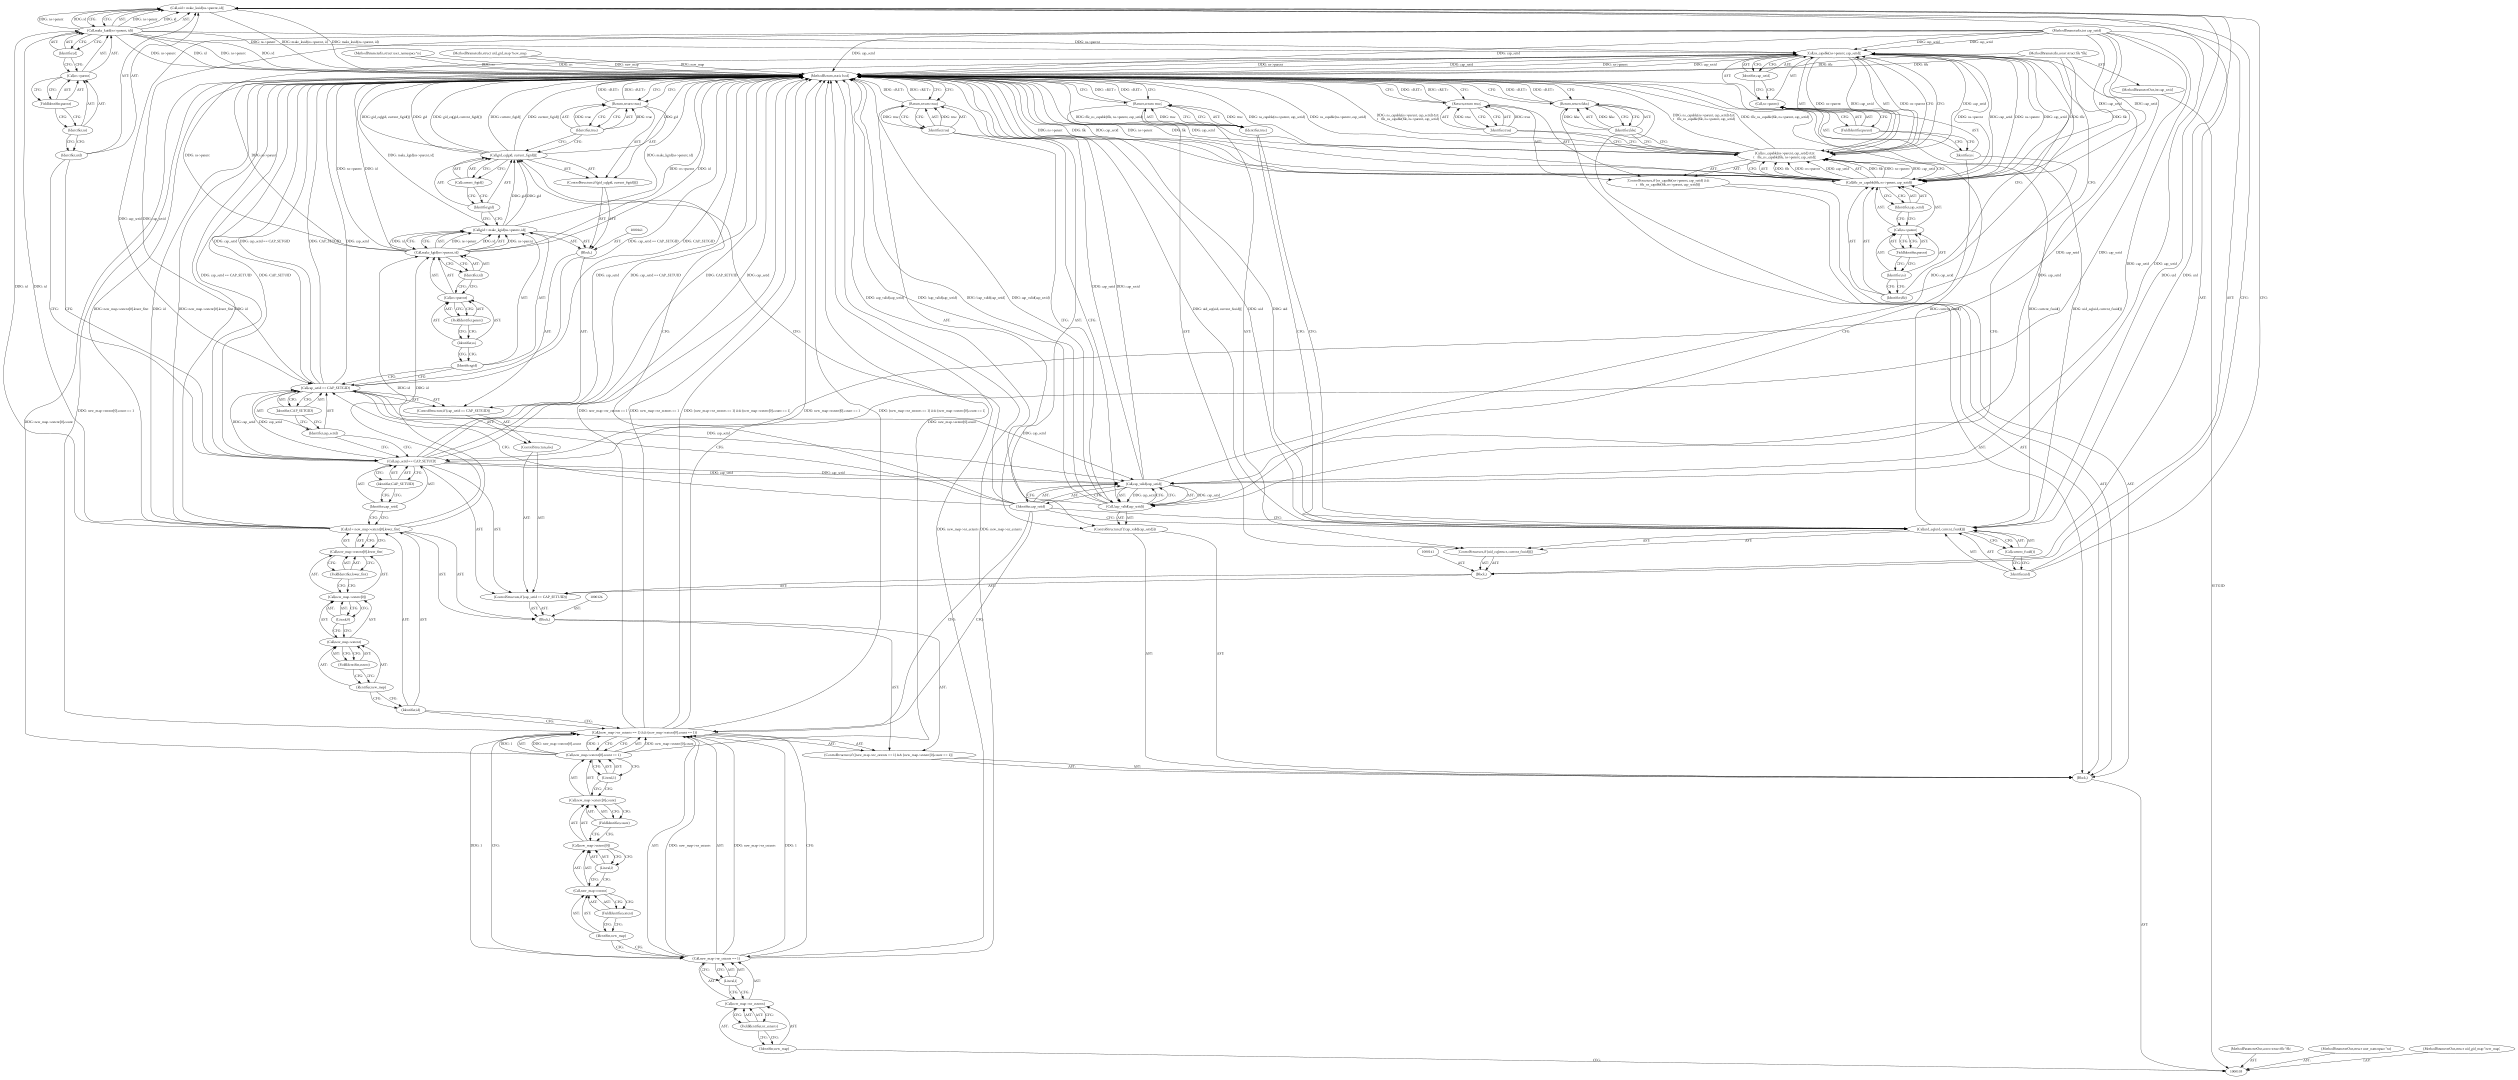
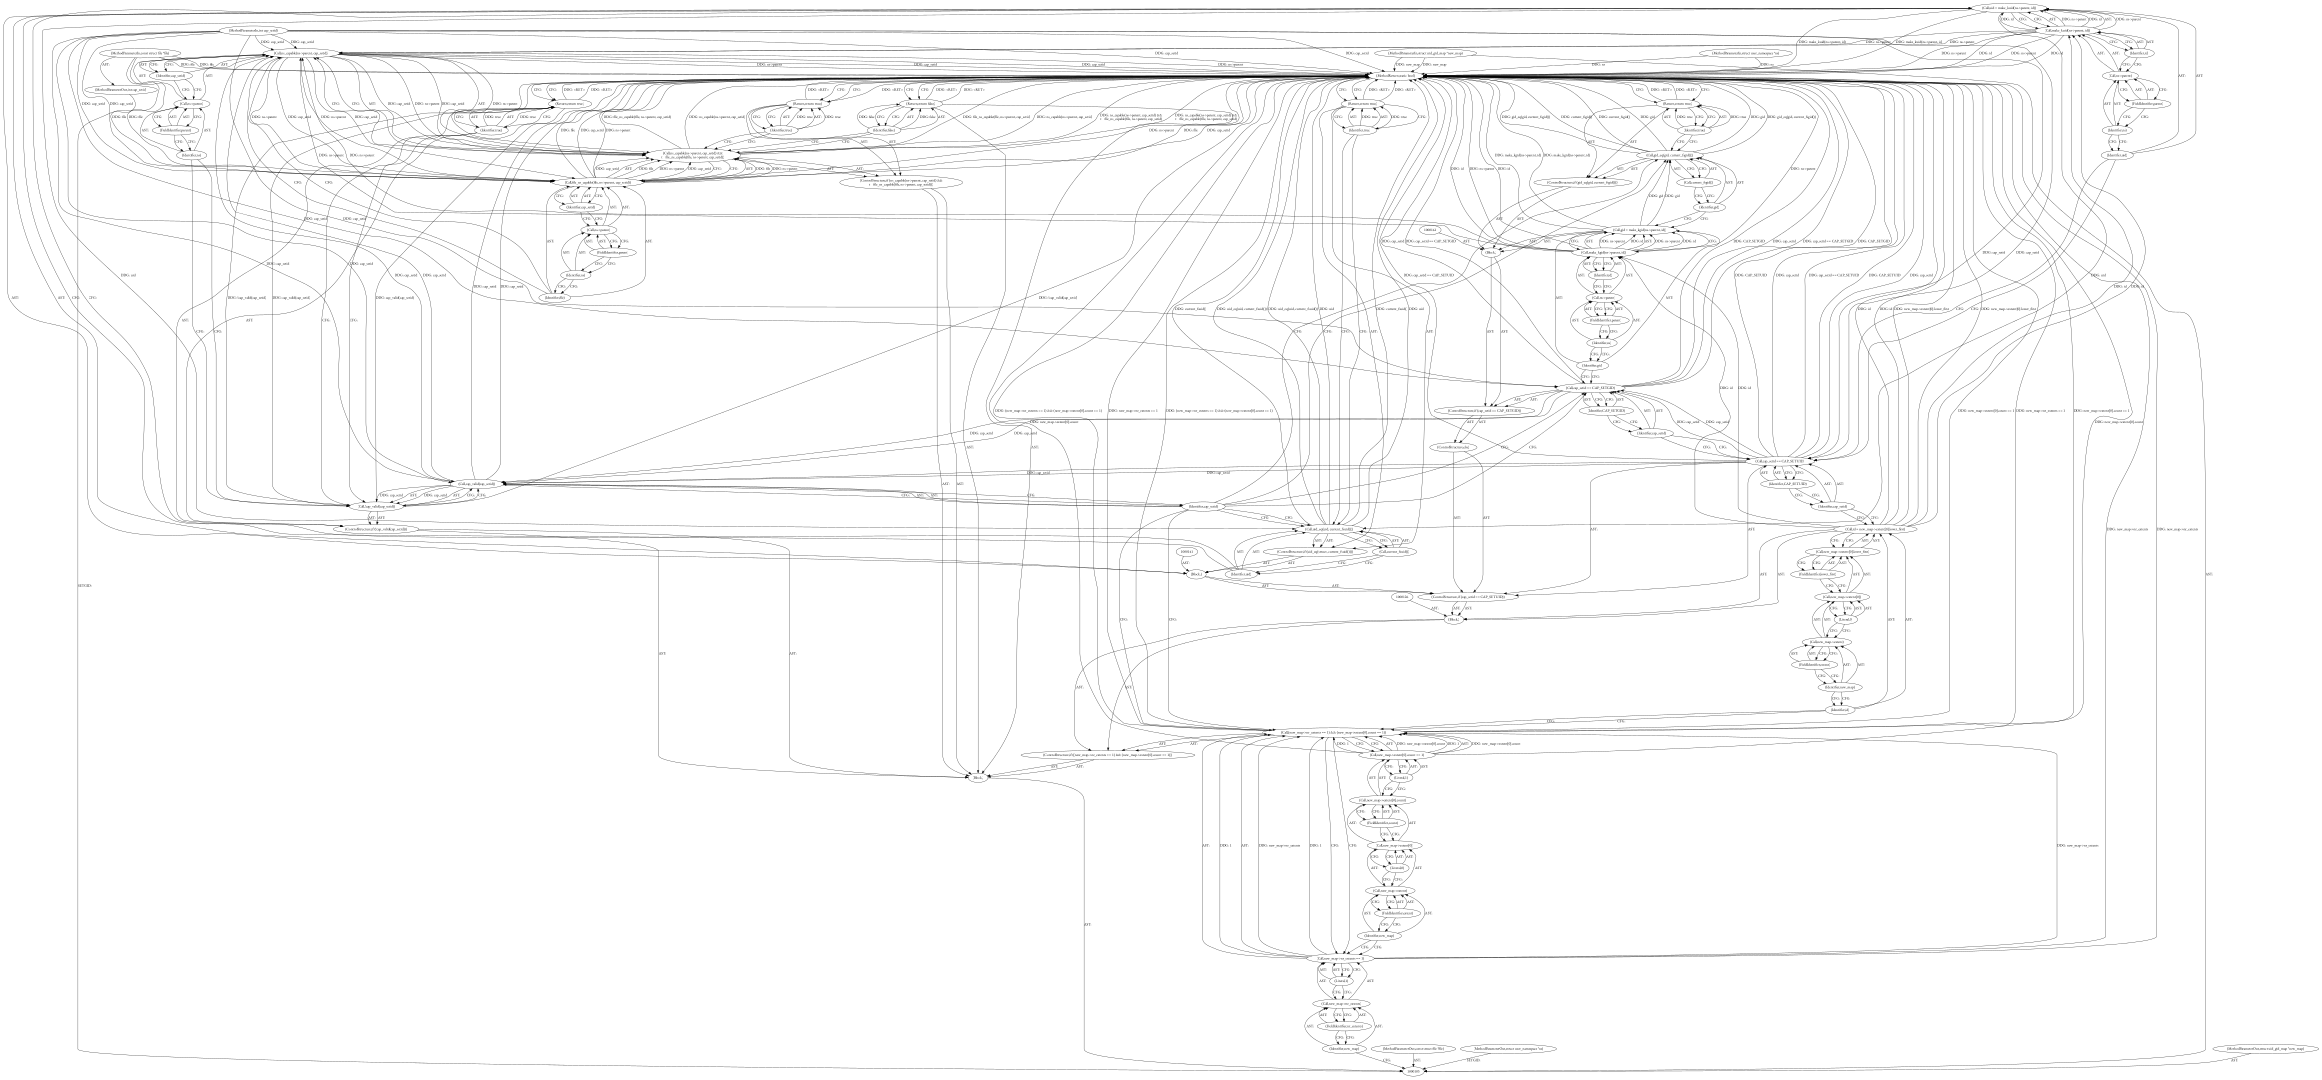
edge "(MethodParameterIn,struct uid_gid_map *new_map)" -> "1000103": added, label "AST:"
edge "(MethodParameterOut,struct user_namespace *ns)" -> "1000103": label "AST: " -> "SETGID: "
edge "(MethodParameterOut,struct uid_gid_map *new_map)" -> "1000103": label "CAP: " -> "AST: "
